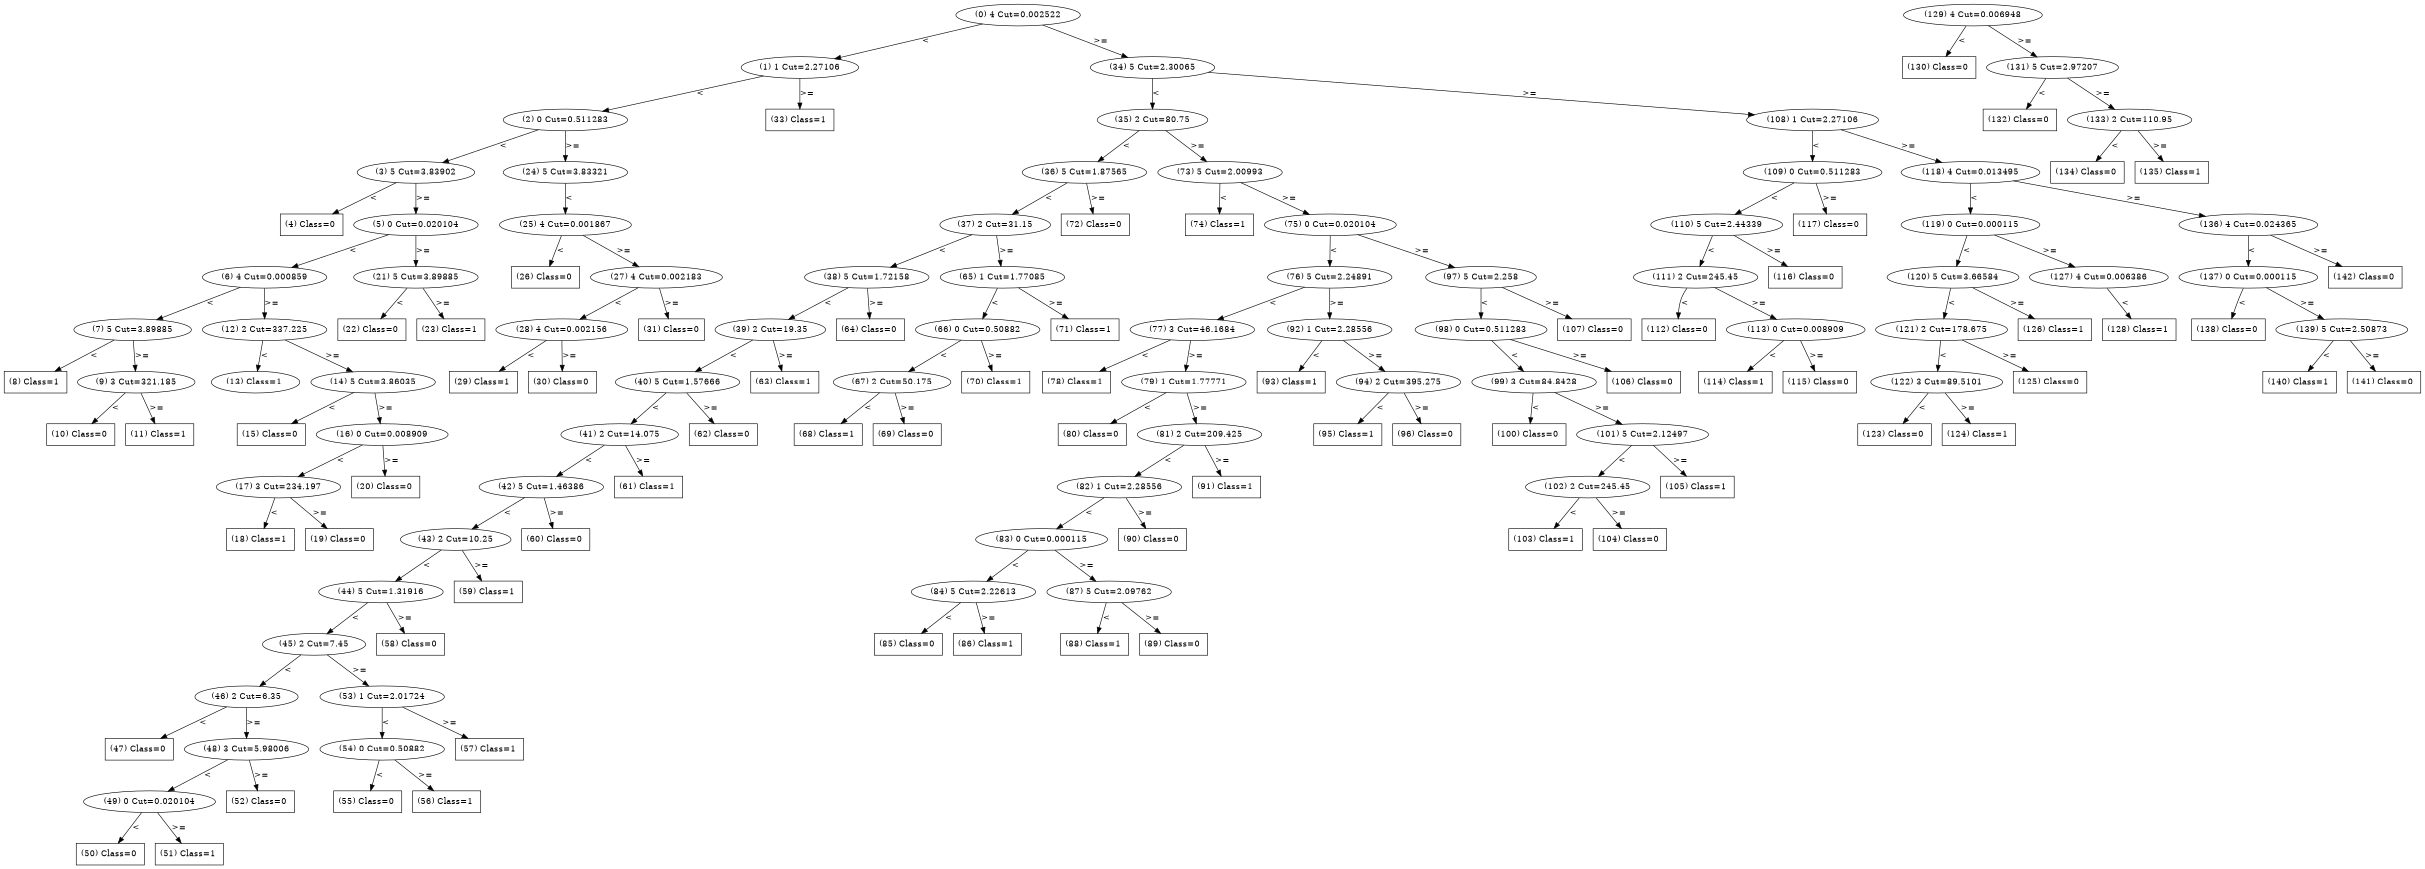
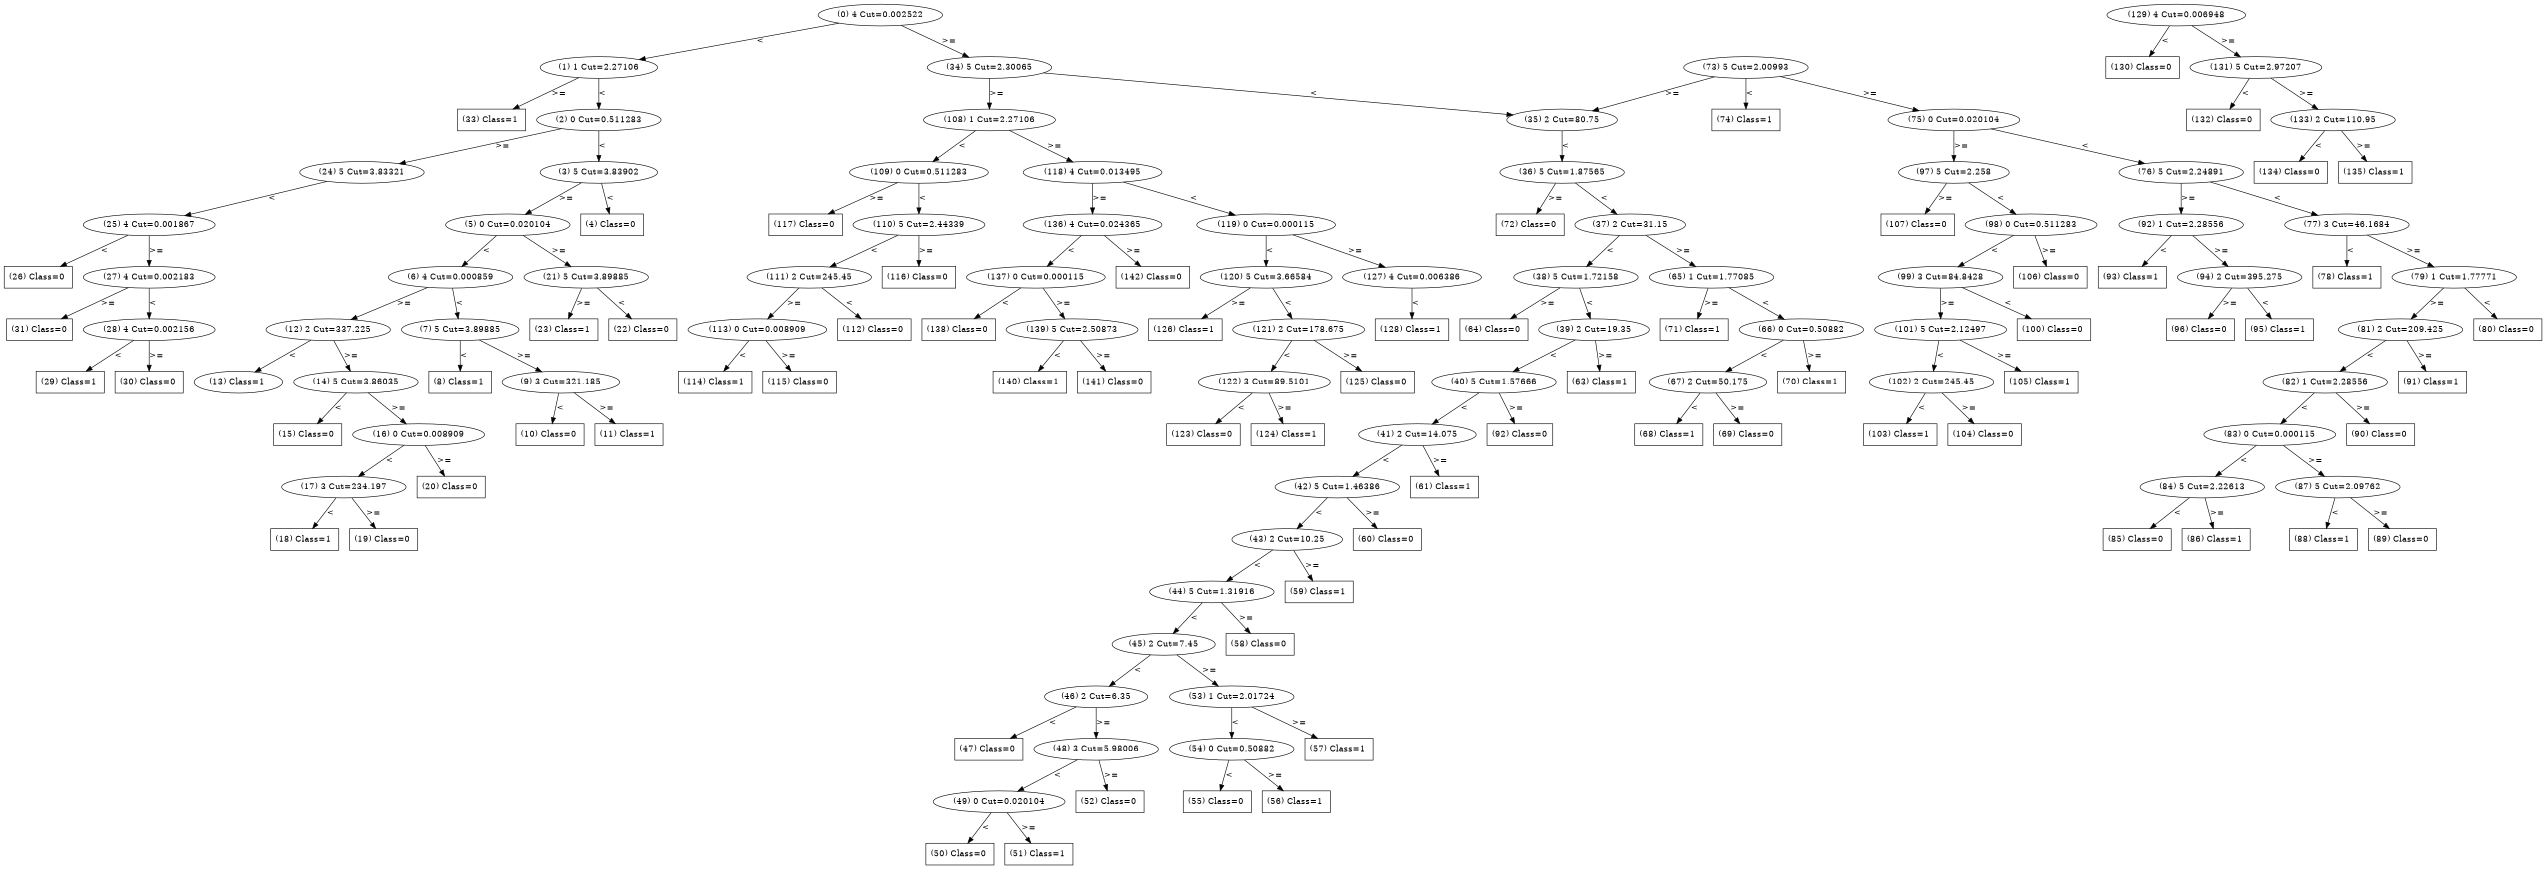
edge "(35) 2 Cut=80.75" -> "(73) 5 Cut=2.00993": reversed
node "(62) Class=0": label "(62) Class=0" -> "(92) Class=0"
